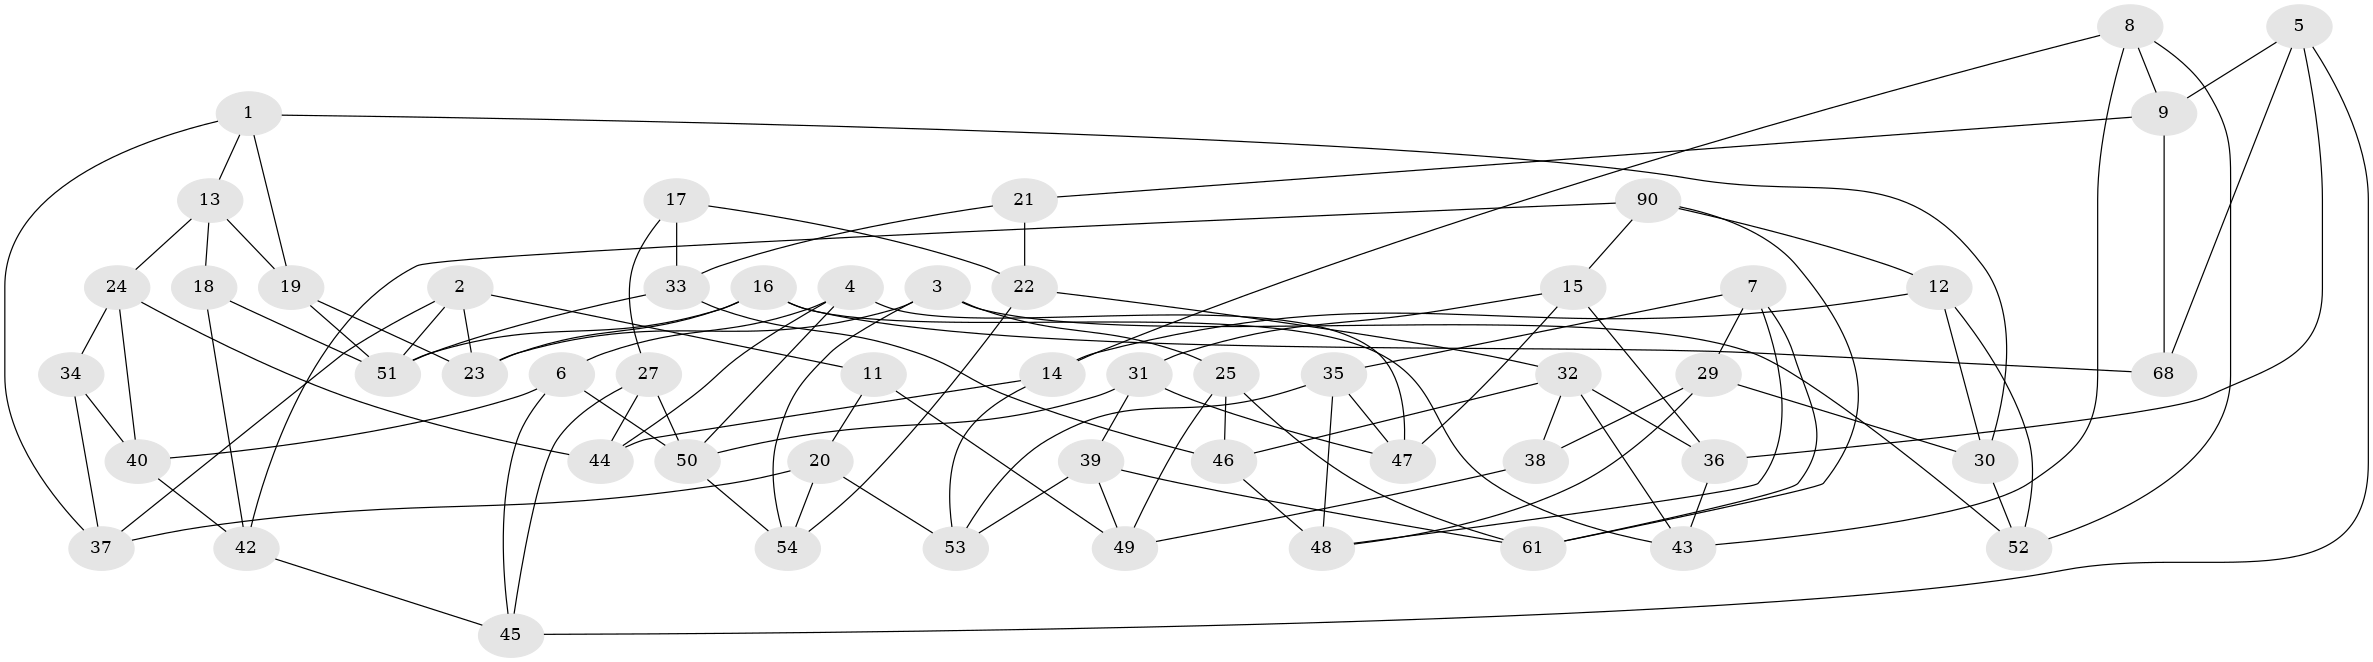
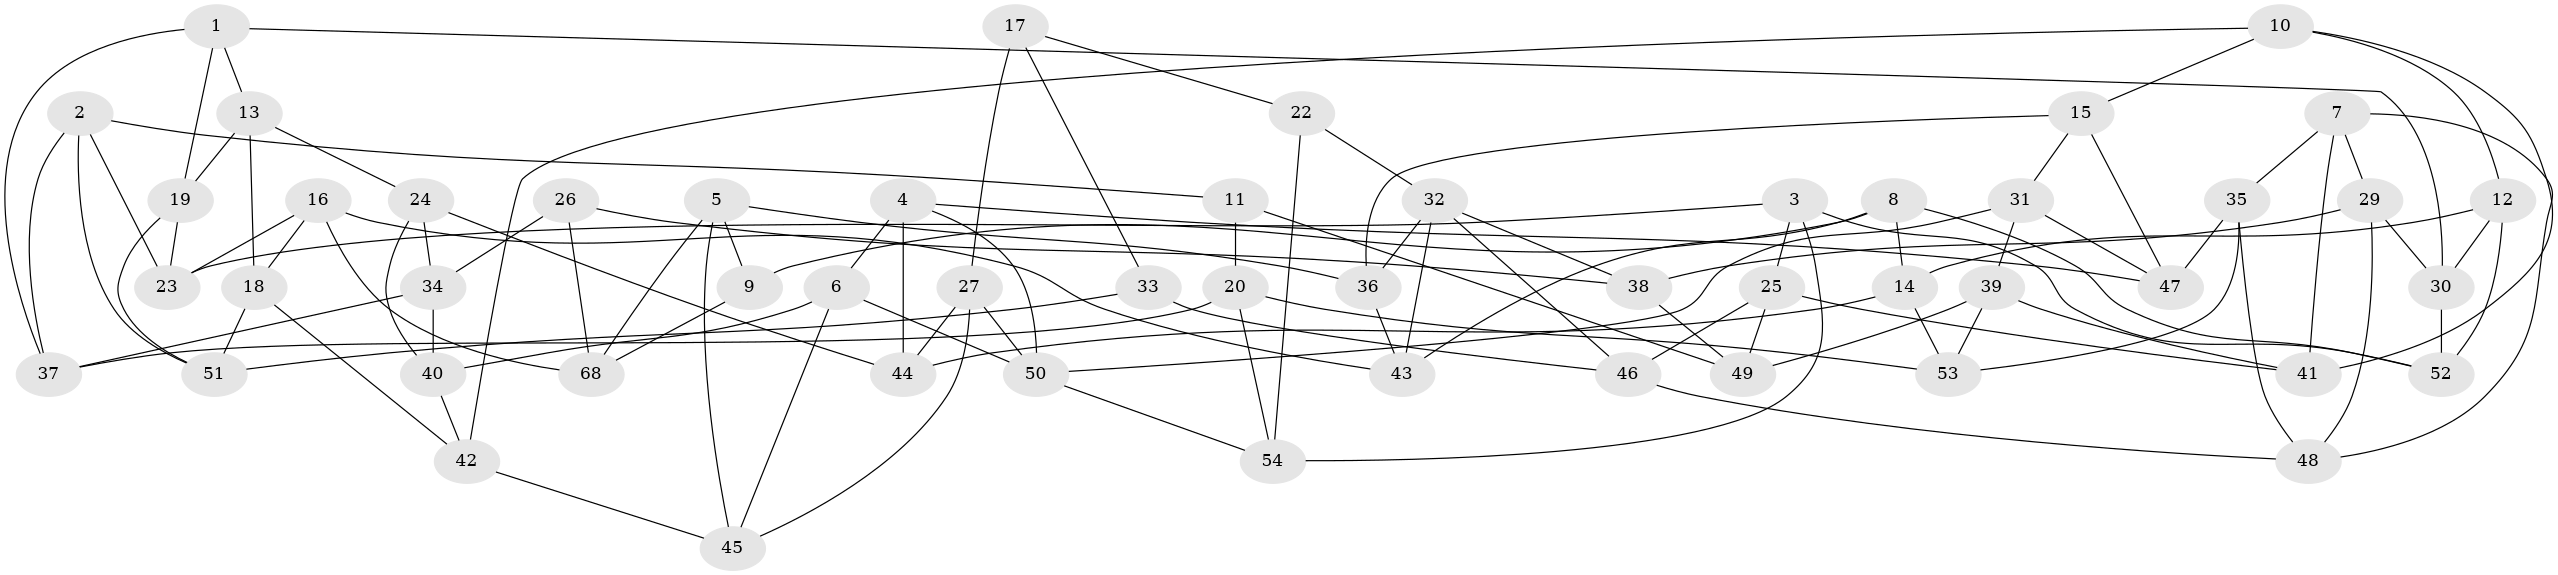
node "26": added
node "21": removed
node "90": label "90" -> "10"
edge "16" -- "51": now "16" -- "18"
node "61": label "61" -> "41"
